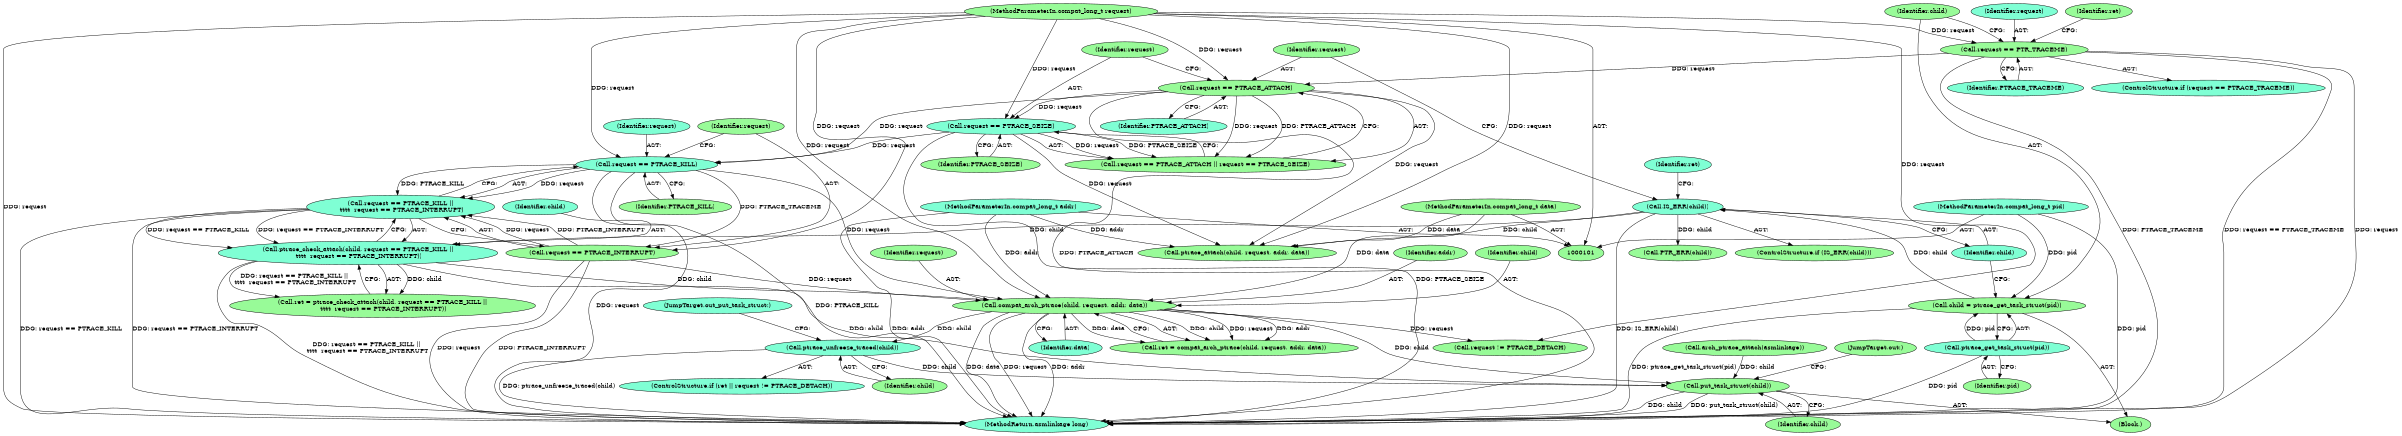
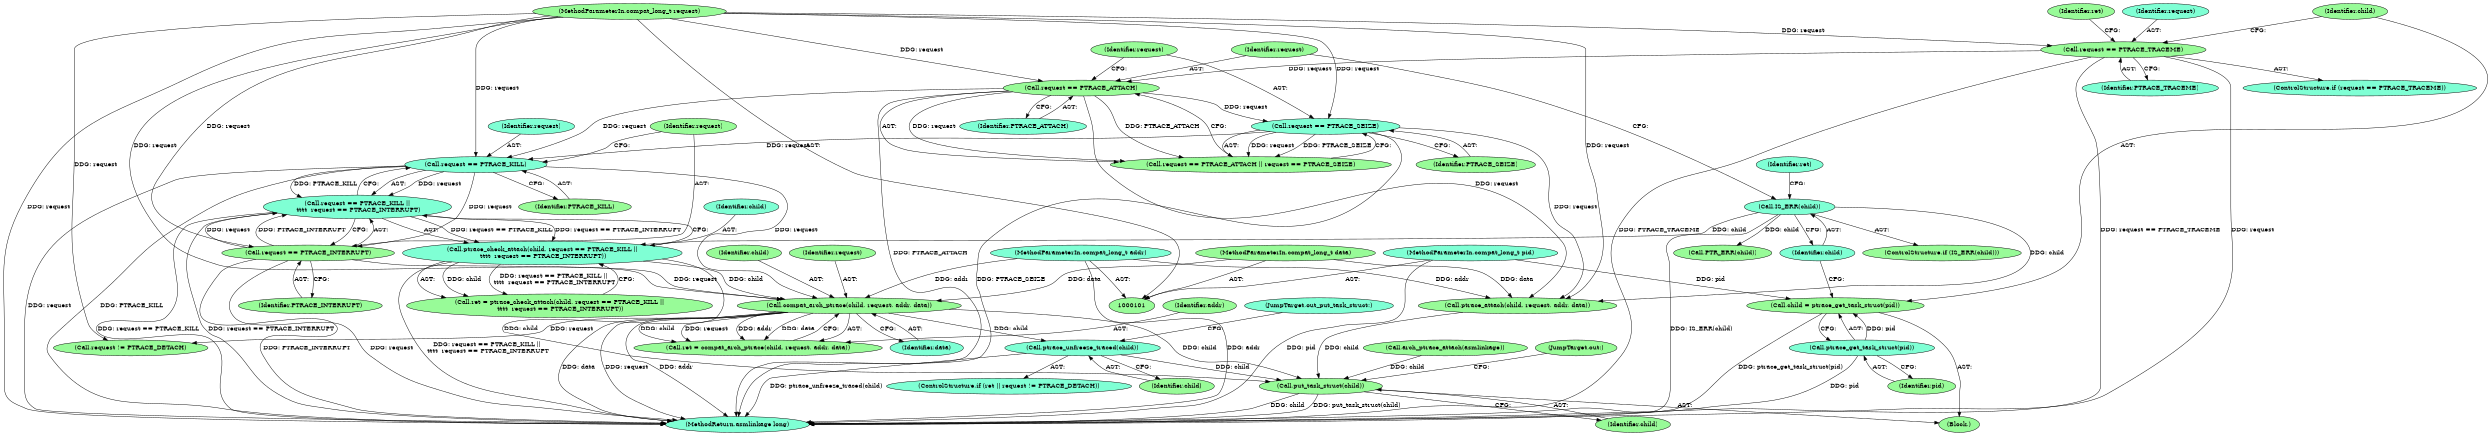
node "(Call,request == PTR_TRACEME)": label "(Call,request == PTR_TRACEME)" -> "(Call,request == PTRACE_TRACEME)"
edge "(Call,request == PTRACE_KILL)" -> "(Call,request == PTRACE_INTERRUPT)": label "DDG: PTRACE_TRACEME" -> "DDG: request"
edge "(Call,child = ptrace_get_task_struct(pid))" -> "(Call,IS_ERR(child))": removed, label "DDG: child"
edge "(Identifier,addr)" -> "(Call,compat_arch_ptrace(child, request, addr, data))": now "(Identifier,addr)" -> "(Call,ret = compat_arch_ptrace(child, request, addr, data))"
node "(Identifier,PTRACE_INTERRUPT)": added
edge "(Call,ptrace_attach(child, request, addr, data))" -> "(Call,put_task_struct(child))": added, label "DDG: child"
